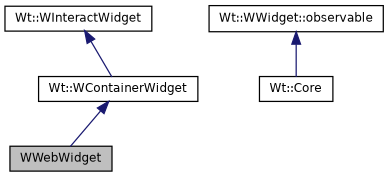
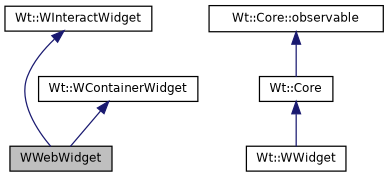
node "Wt::WWidget::observable": label "Wt::WWidget::observable" -> "Wt::Core::observable"
edge "Wt::WContainerWidget" -> "Wt::WInteractWidget": now "WWebWidget" -> "Wt::WInteractWidget"
node "Wt::WWidget": added
